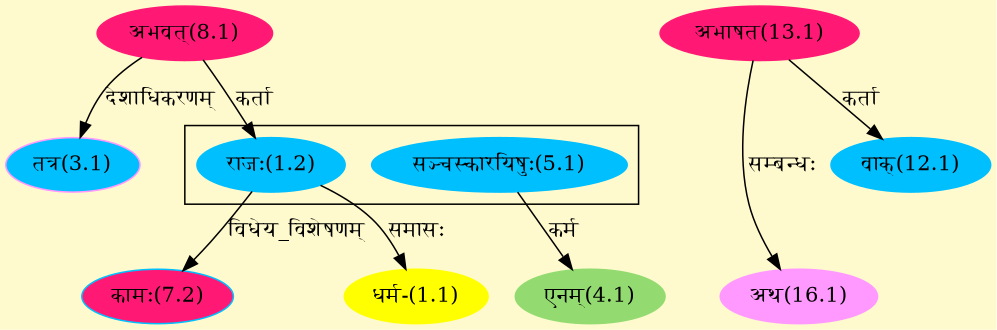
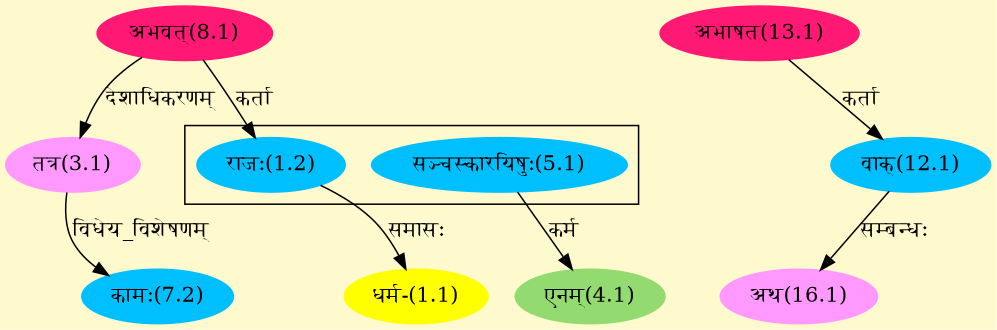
edge "अभाषत(13.1)" -> "अथ(16.1)": now "वाक्(12.1)" -> "अथ(16.1)"
node "तत्र(3.1)": fillcolor #00bfff -> #ff99ff
edge "राजः(1.2)" -> "कामः(7.2)": now "तत्र(3.1)" -> "कामः(7.2)"
node "कामः(7.2)": fillcolor #ff1975 -> #00bfff
